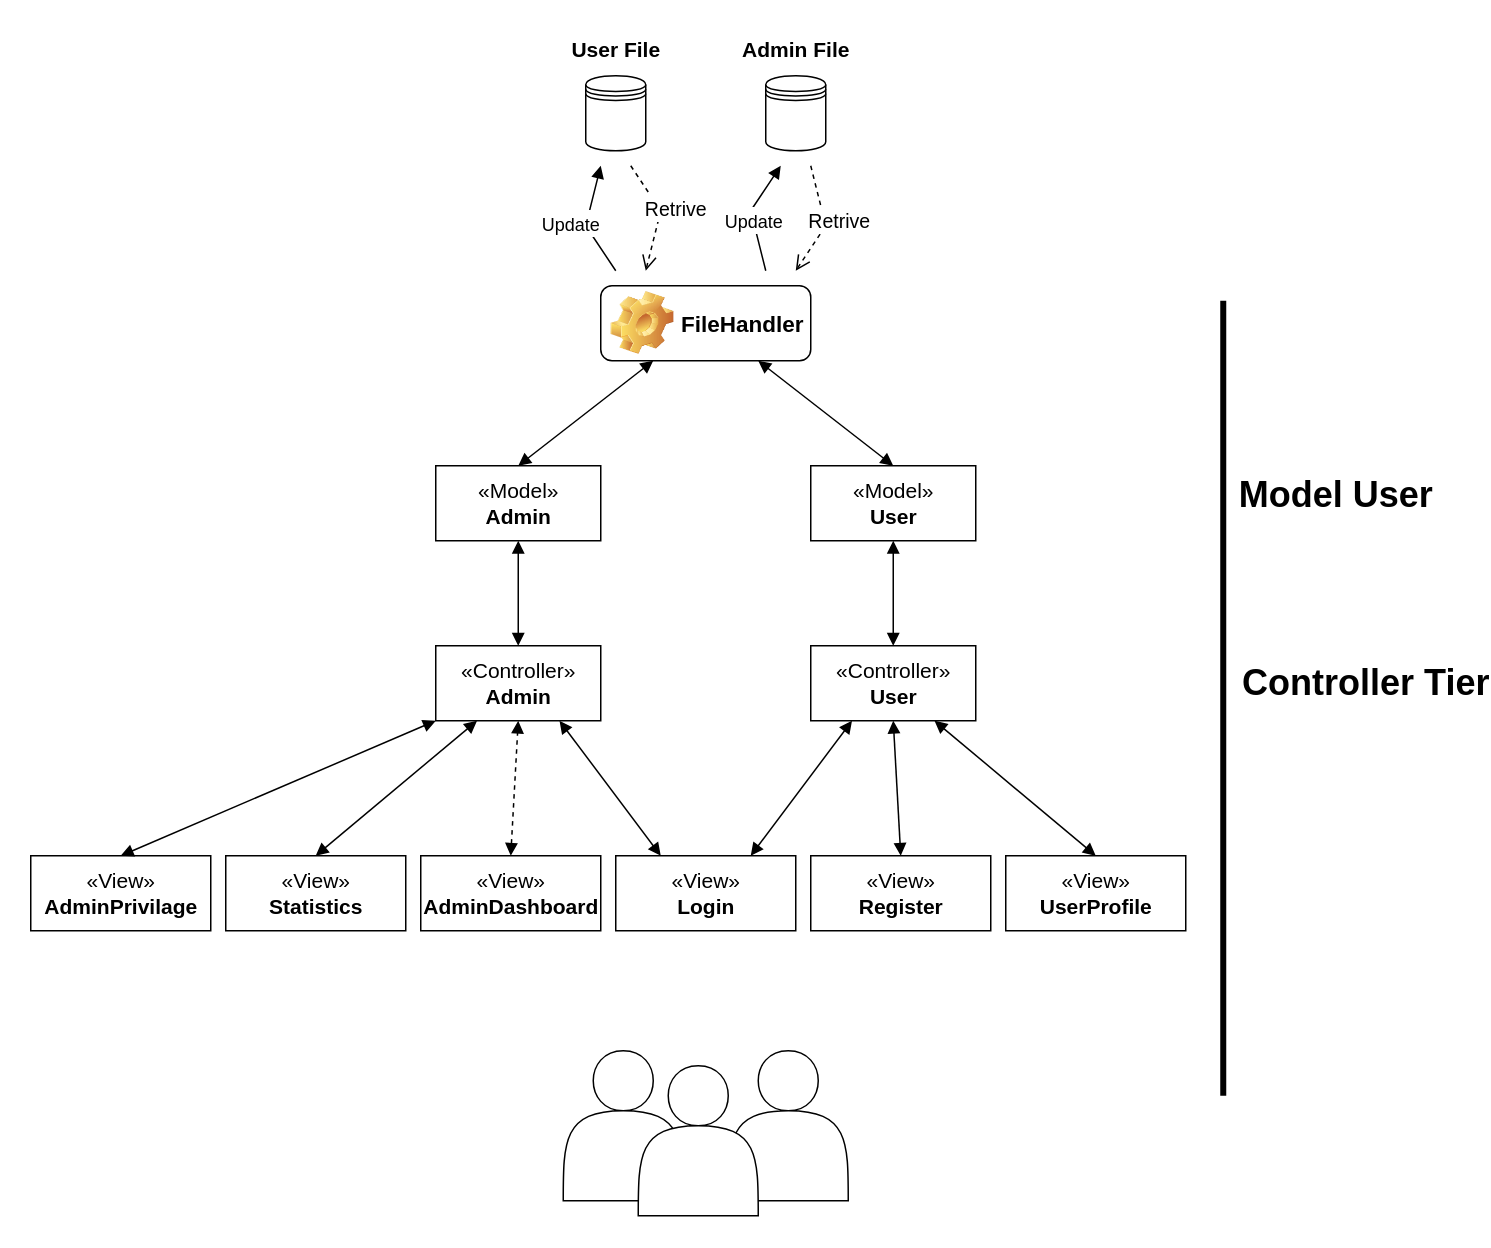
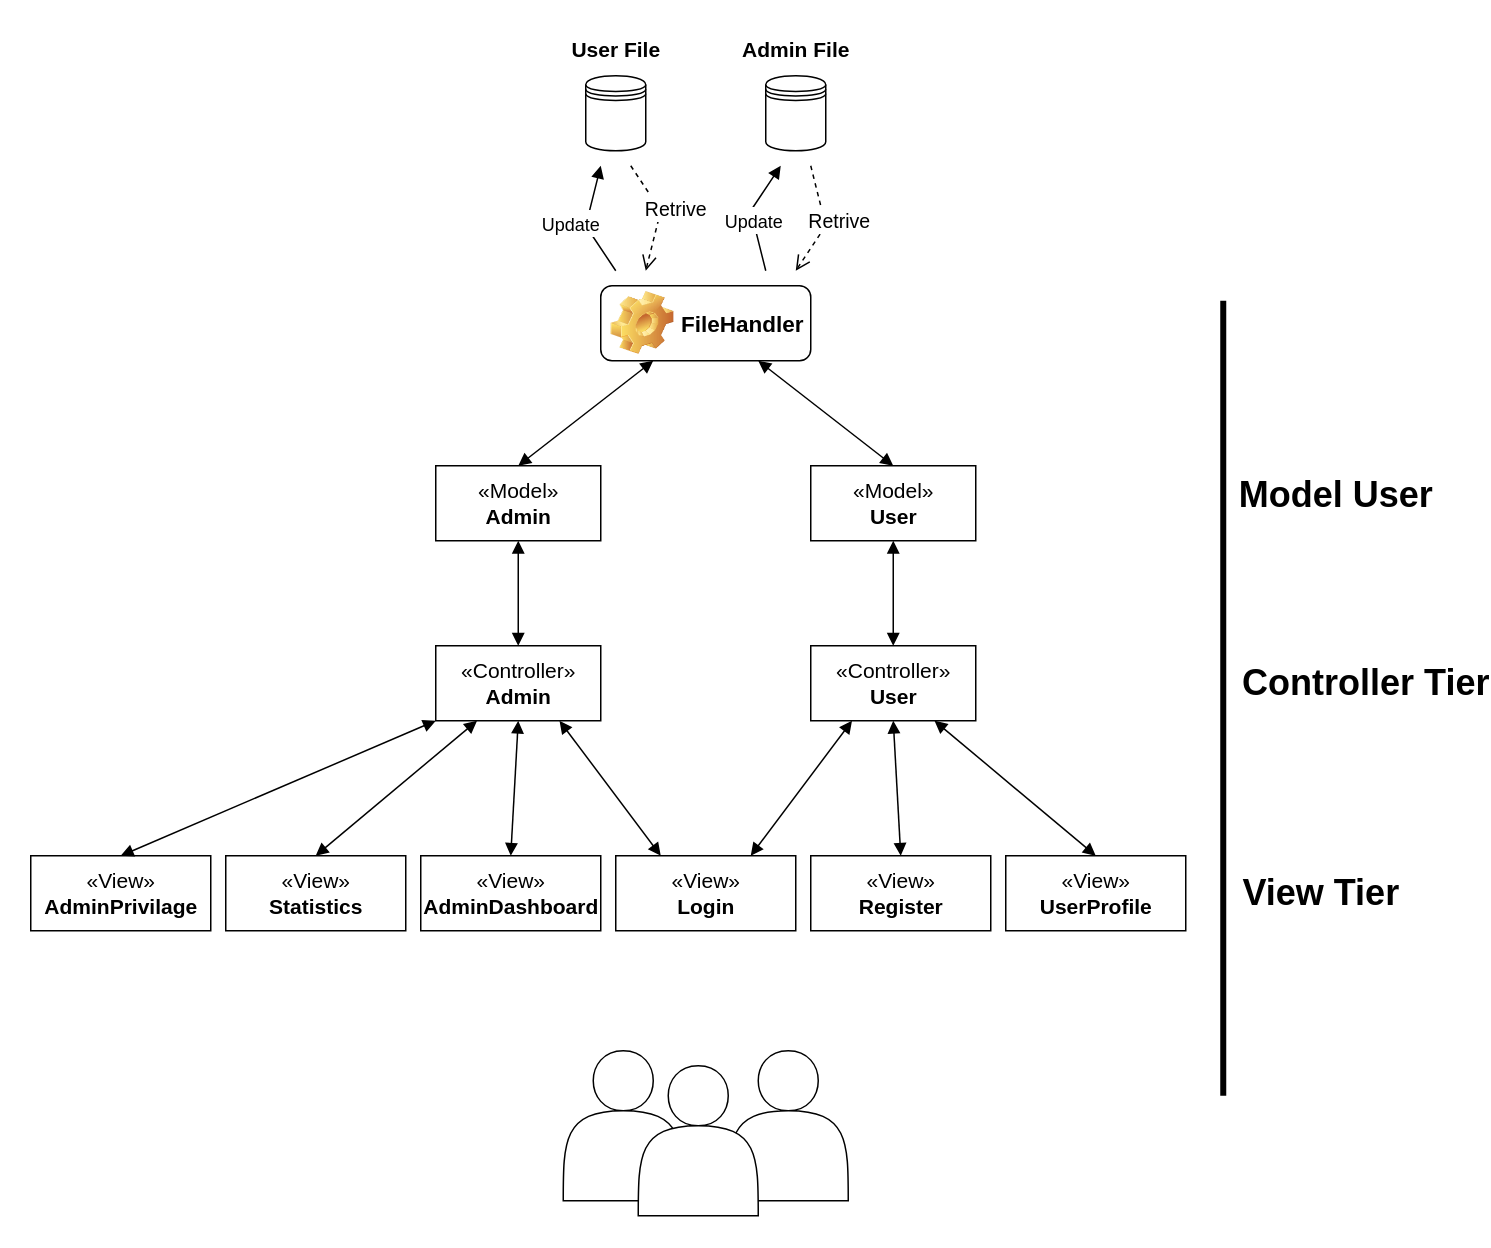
edge "«Controller» Admin" -- "«View» AdminDashboard": style dashed -> solid
node "View Tier": added
